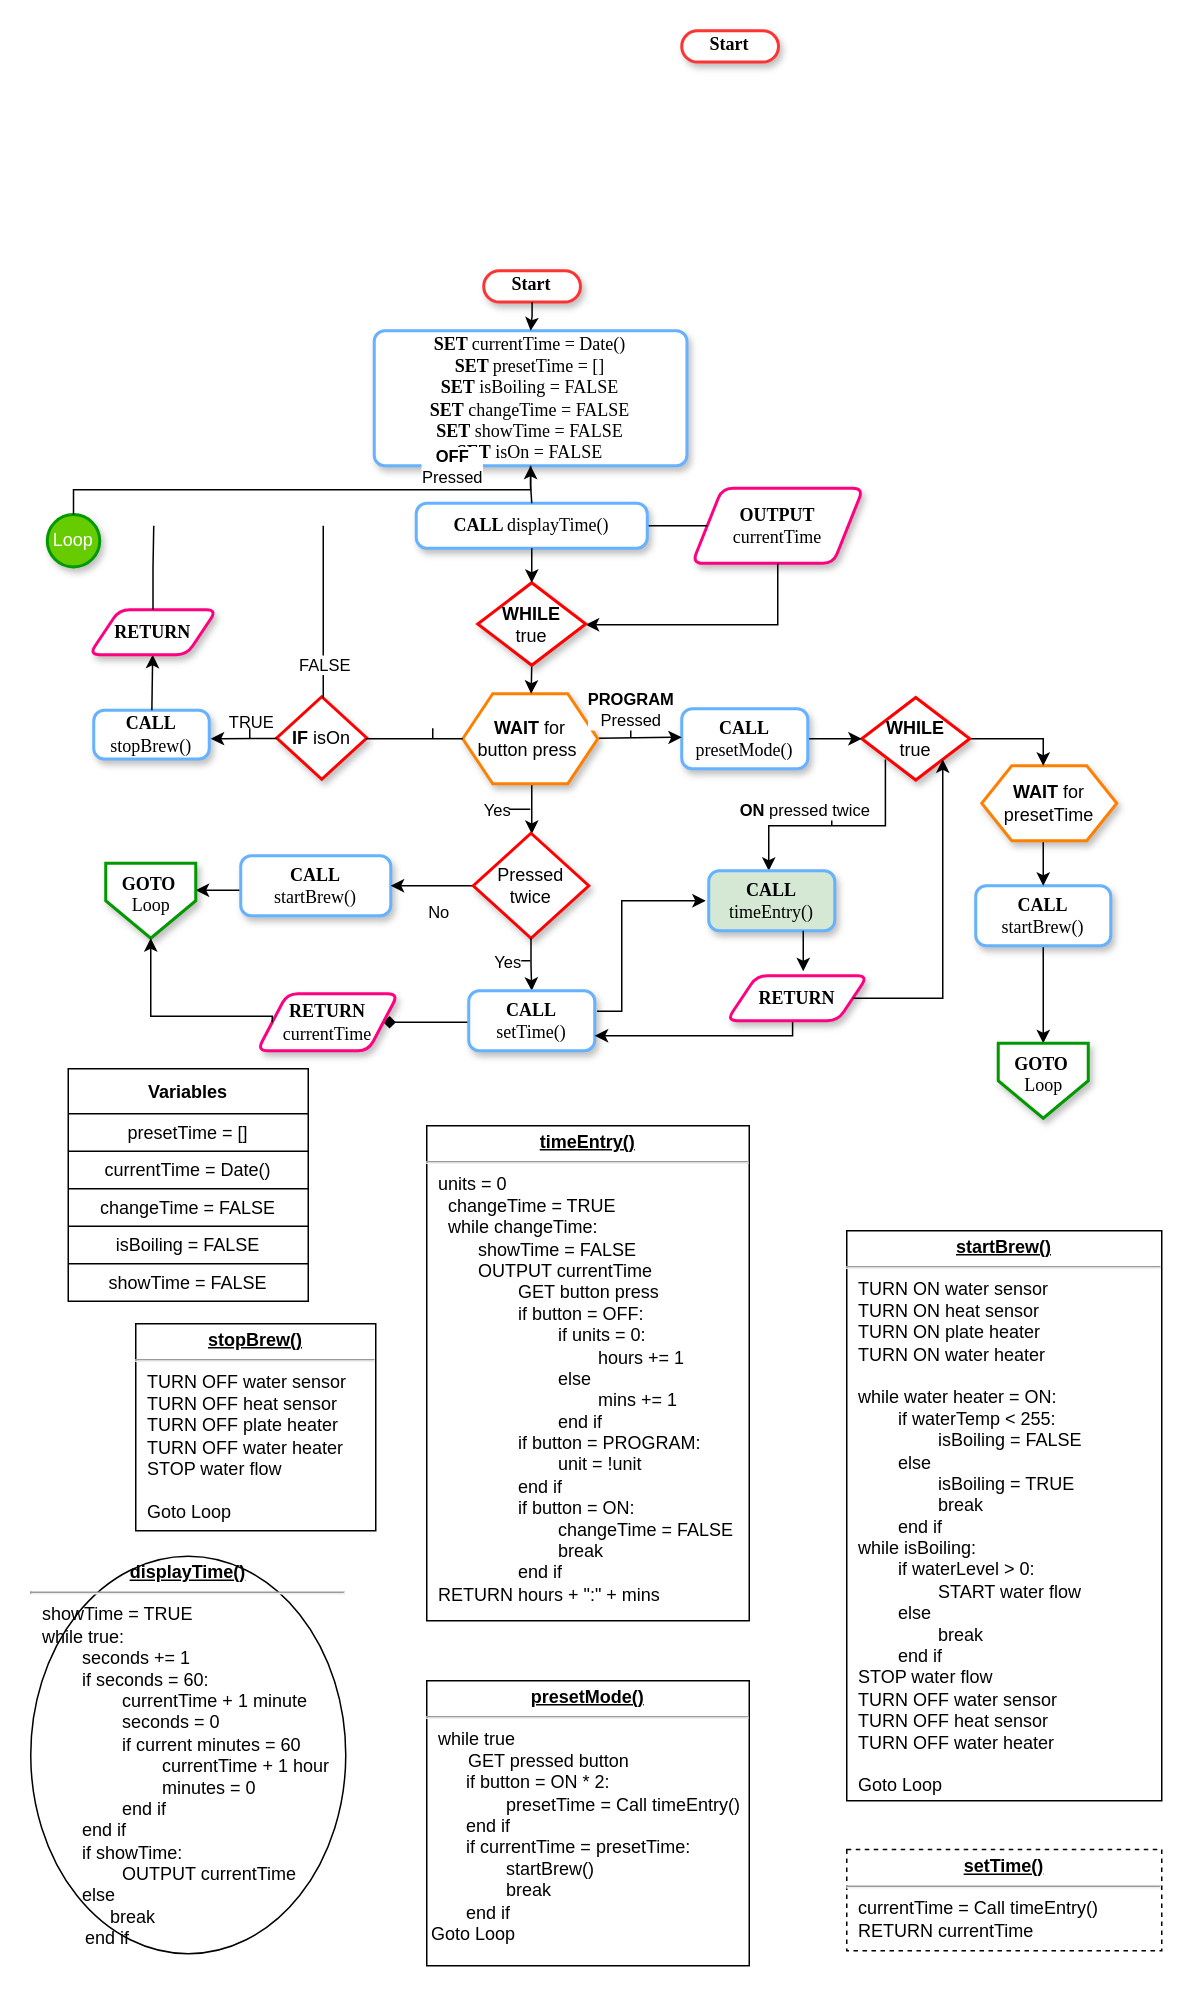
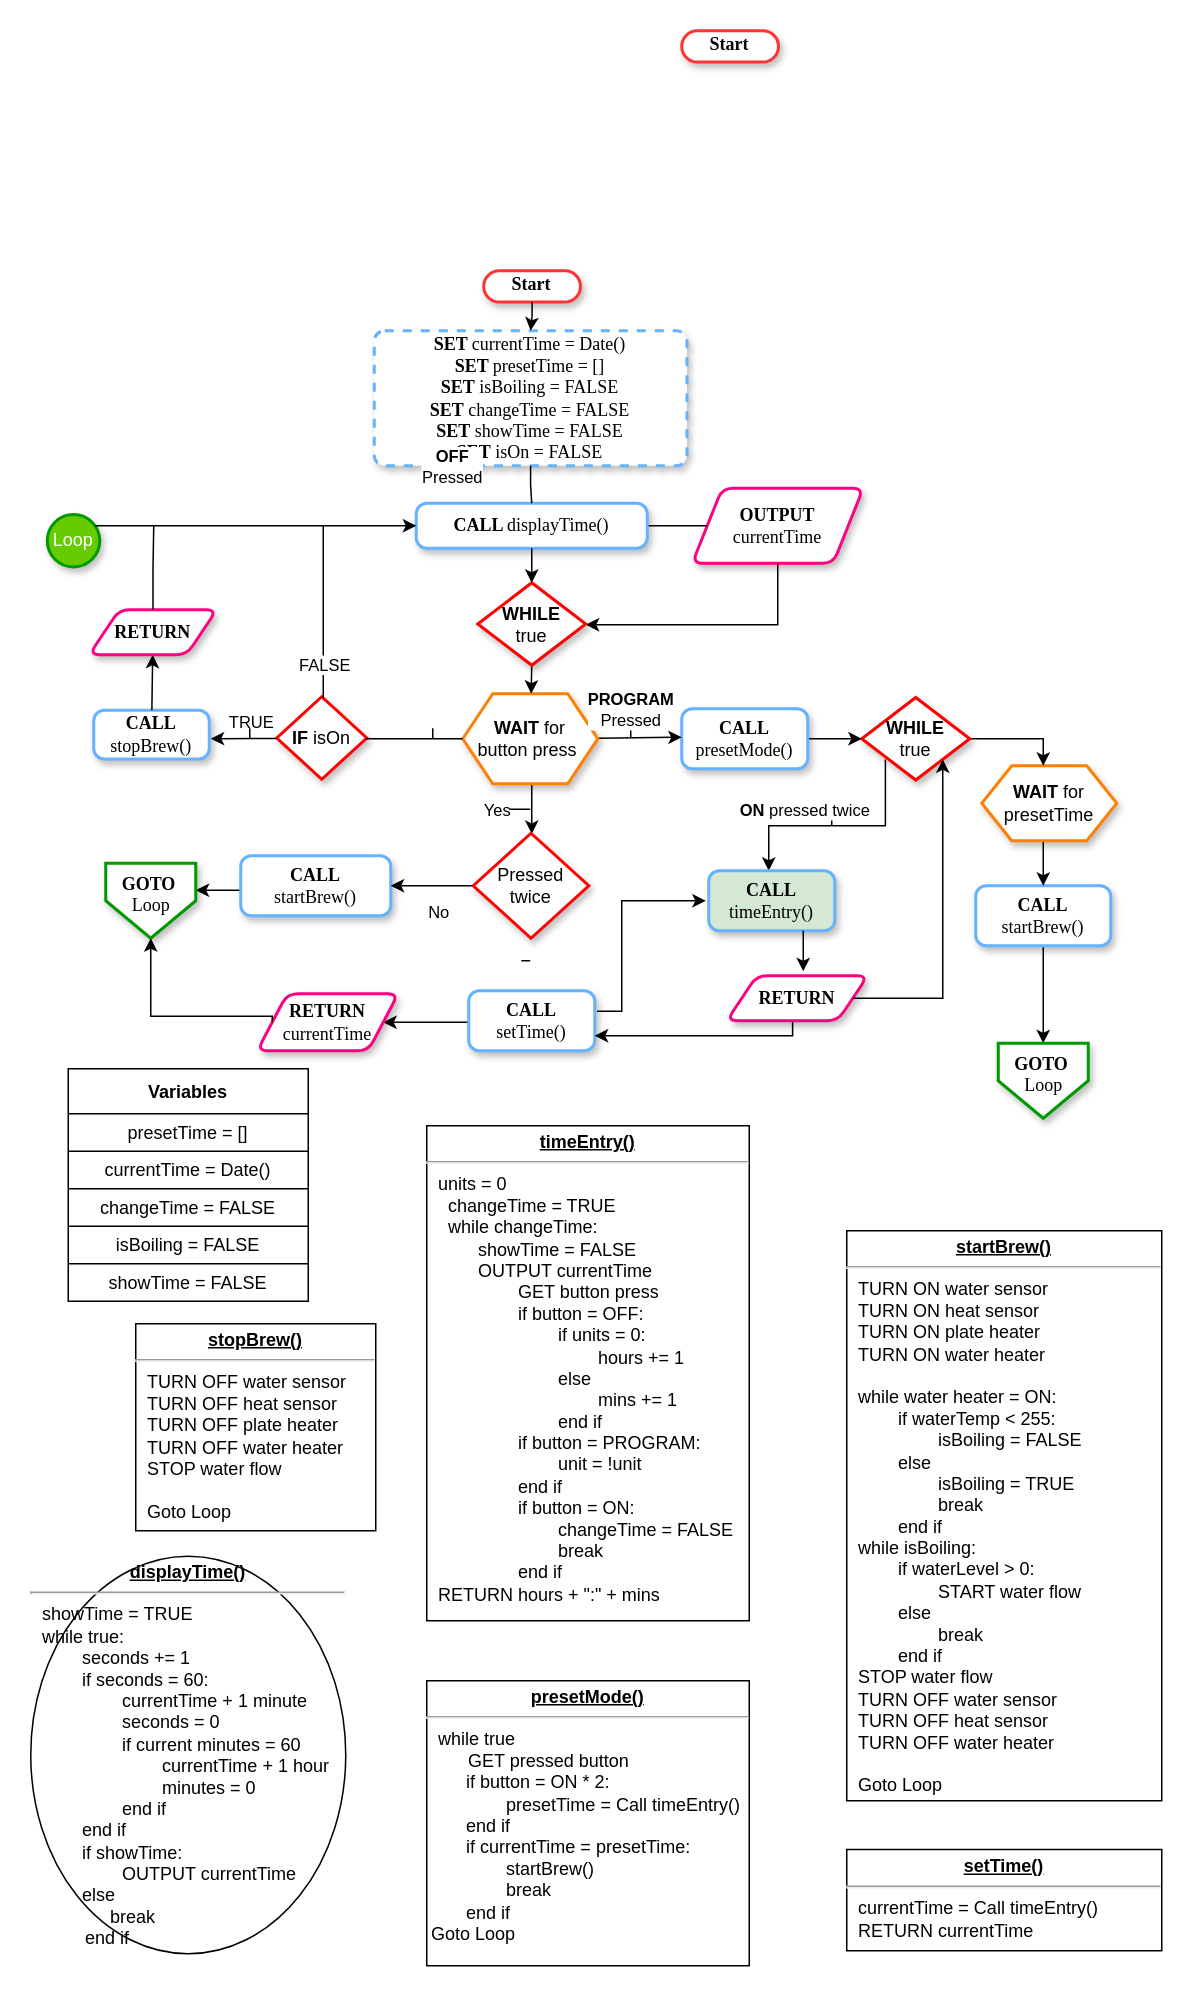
node "SET currentTime = Date() SET presetTime = [] SET isBoiling = FALSE SET changeTime = FALSE SET showTime = FALSE SET isOn = FALSE": style solid -> dashed
edge "Loop" -> "SET currentTime = Date() SET presetTime = [] SET isBoiling = FALSE SET changeTime = FALSE SET showTime = FALSE SET isOn = FALSE": now "Loop" -> "CALL displayTime()"
edge "Pressed twice" -> "CALL setTime()": removed, label "Yes"
edge "CALL setTime()" -> "RETURN currentTime": arrowhead diamond -> classic
node "setTime() currentTime = Call timeEntry() RETURN currentTime": style dashed -> solid
